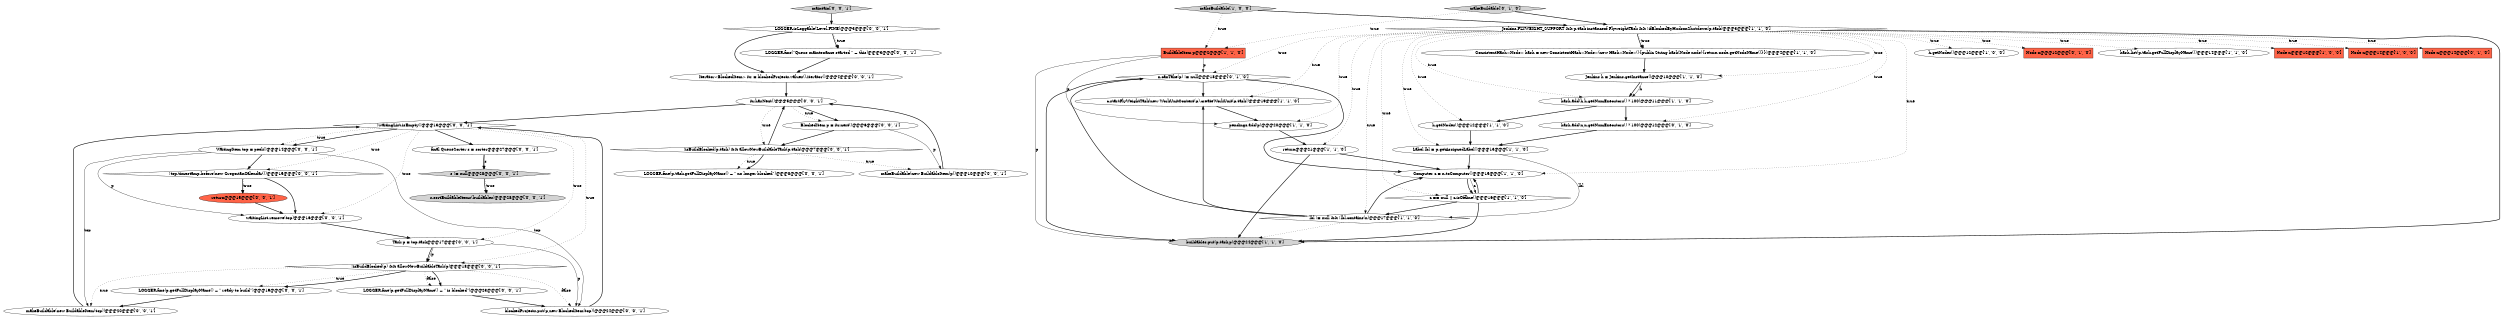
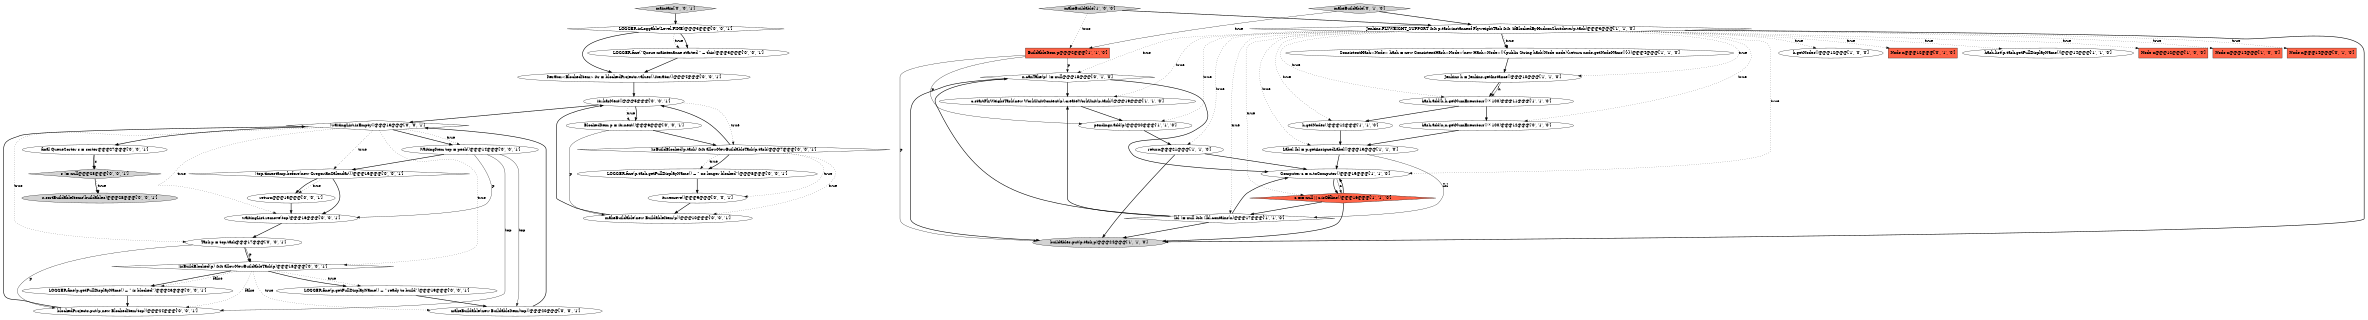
edge "makeBuildable['0', '1', '0']" -> "BuildableItem p@@@2@@@['1', '1', '0']": style dotted -> solid
node "return@@@15@@@['0', '0', '1']": fillcolor tomato -> white
node "itr.remove()@@@9@@@['0', '0', '1']": added
node "c == null || c.isOffline()@@@16@@@['1', '1', '0']": fillcolor white -> tomato
edge "lbl != null && !lbl.contains(n)@@@17@@@['1', '1', '0']" -> "buildables.put(p.task,p)@@@24@@@['1', '1', '0']": style dotted -> bold
